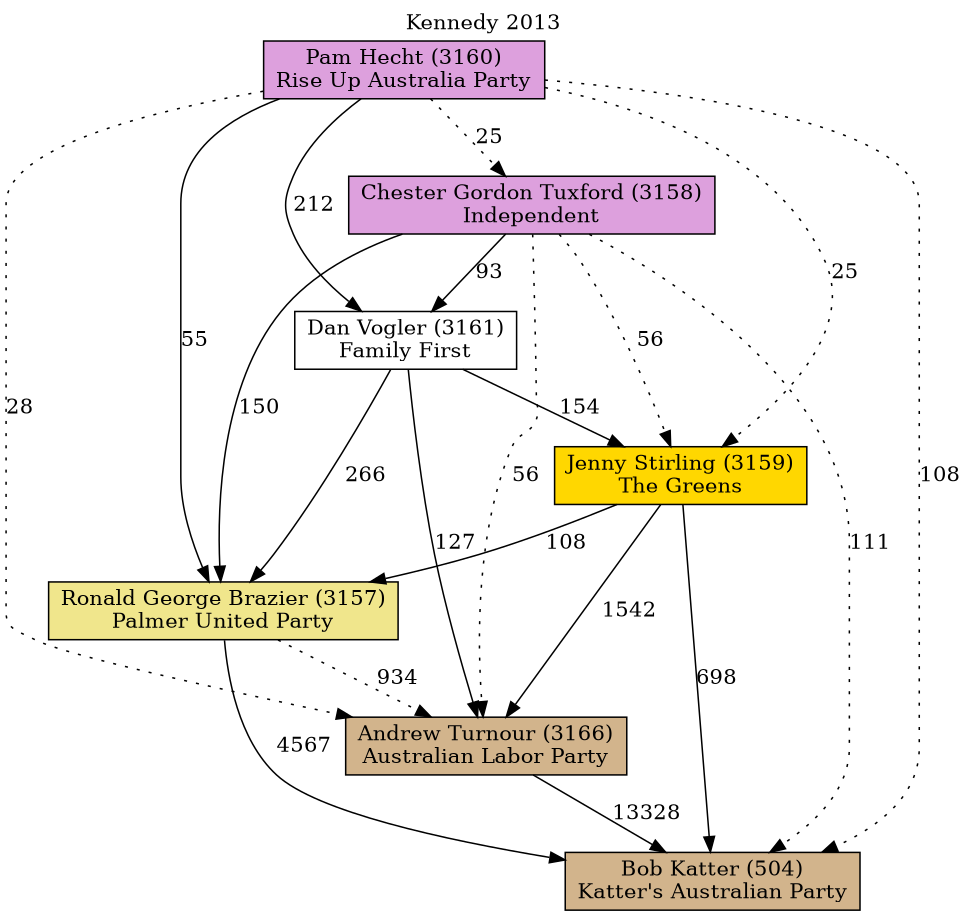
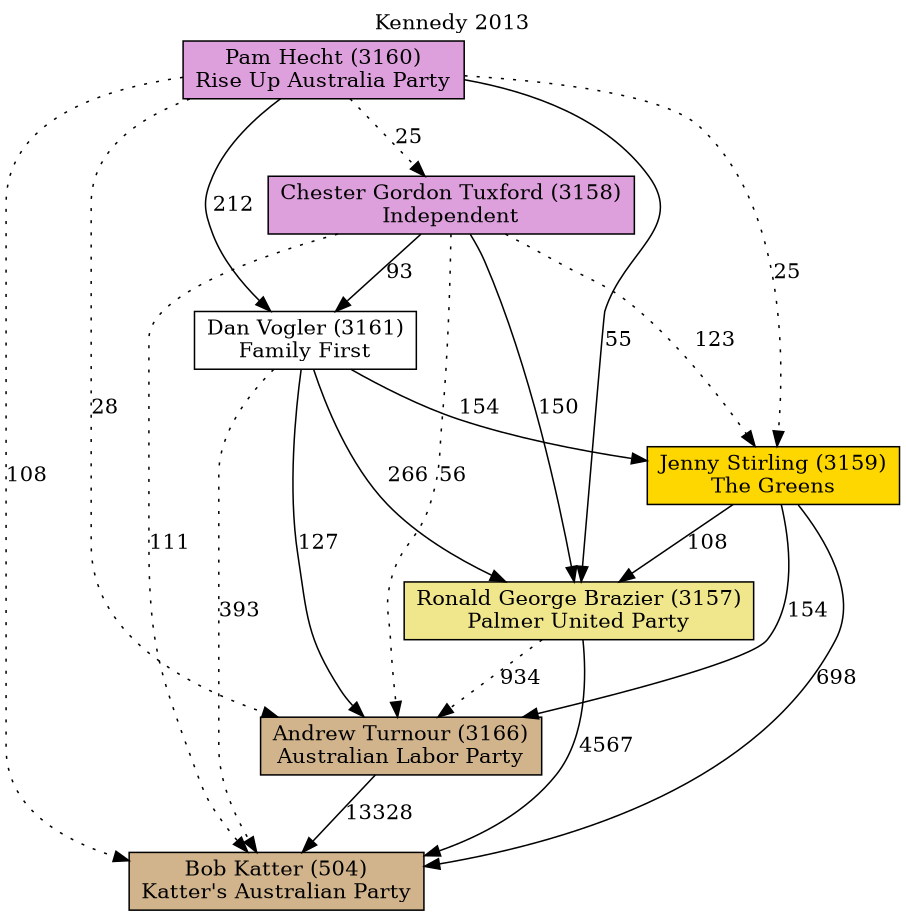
edge "Chester Gordon Tuxford (3158) Independent" -> "Jenny Stirling (3159) The Greens": label "56" -> "123"
edge "Dan Vogler (3161) Family First" -> "Bob Katter (504) Katter's Australian Party": added, label "393"
edge "Jenny Stirling (3159) The Greens" -> "Andrew Turnour (3166) Australian Labor Party": label "1542" -> "154"
